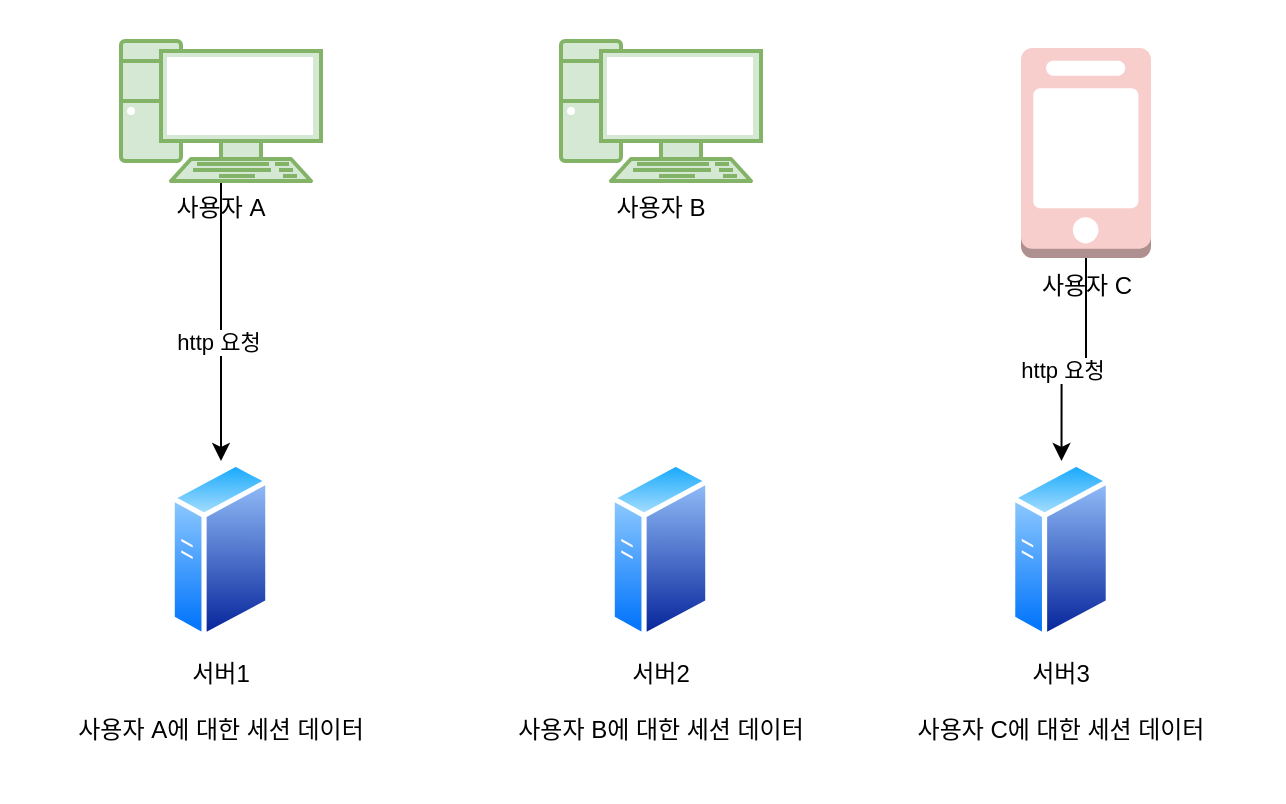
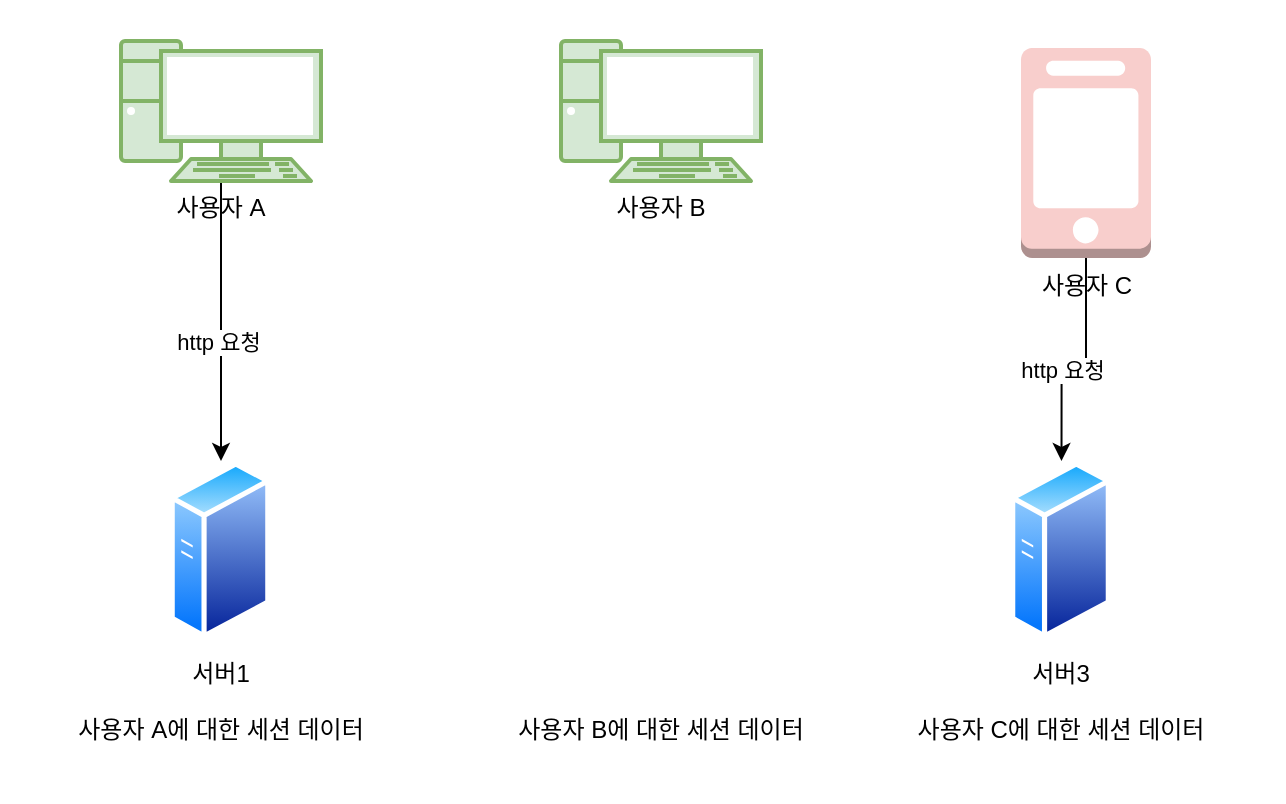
node "서버2": removed
